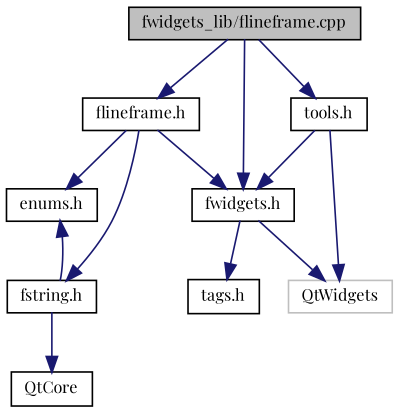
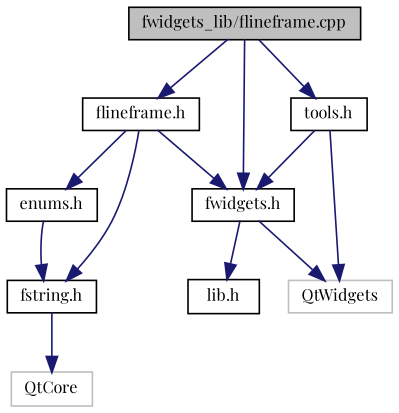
edge "fstring.h" -> "enums.h": reversed
node "tags.h": label "tags.h" -> "lib.h"
node "QtCore": color black -> grey75
